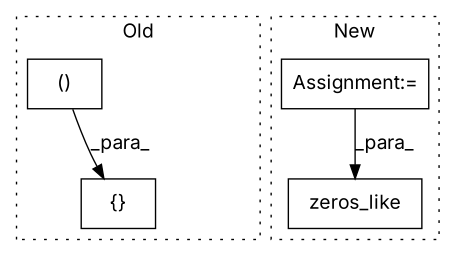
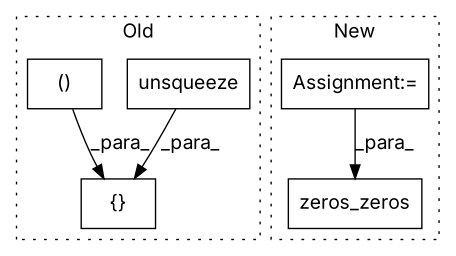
node "unsqueeze": added
node "zeros_like": label "zeros_like" -> "zeros_zeros"
